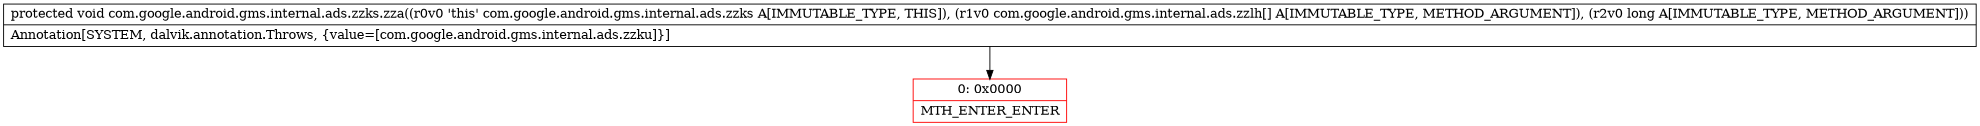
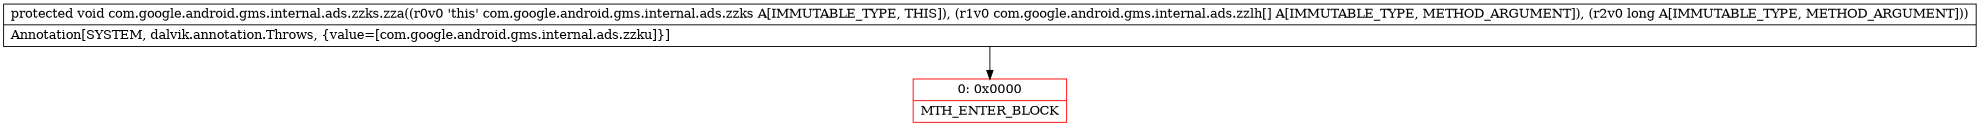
node "0: 0x0000": text "MTH_ENTER_ENTER" -> "MTH_ENTER_BLOCK"
